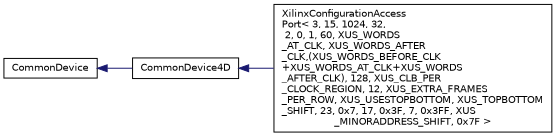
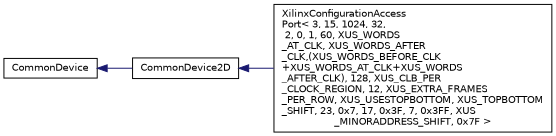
node "CommonDevice4D": label "CommonDevice4D" -> "CommonDevice2D"
